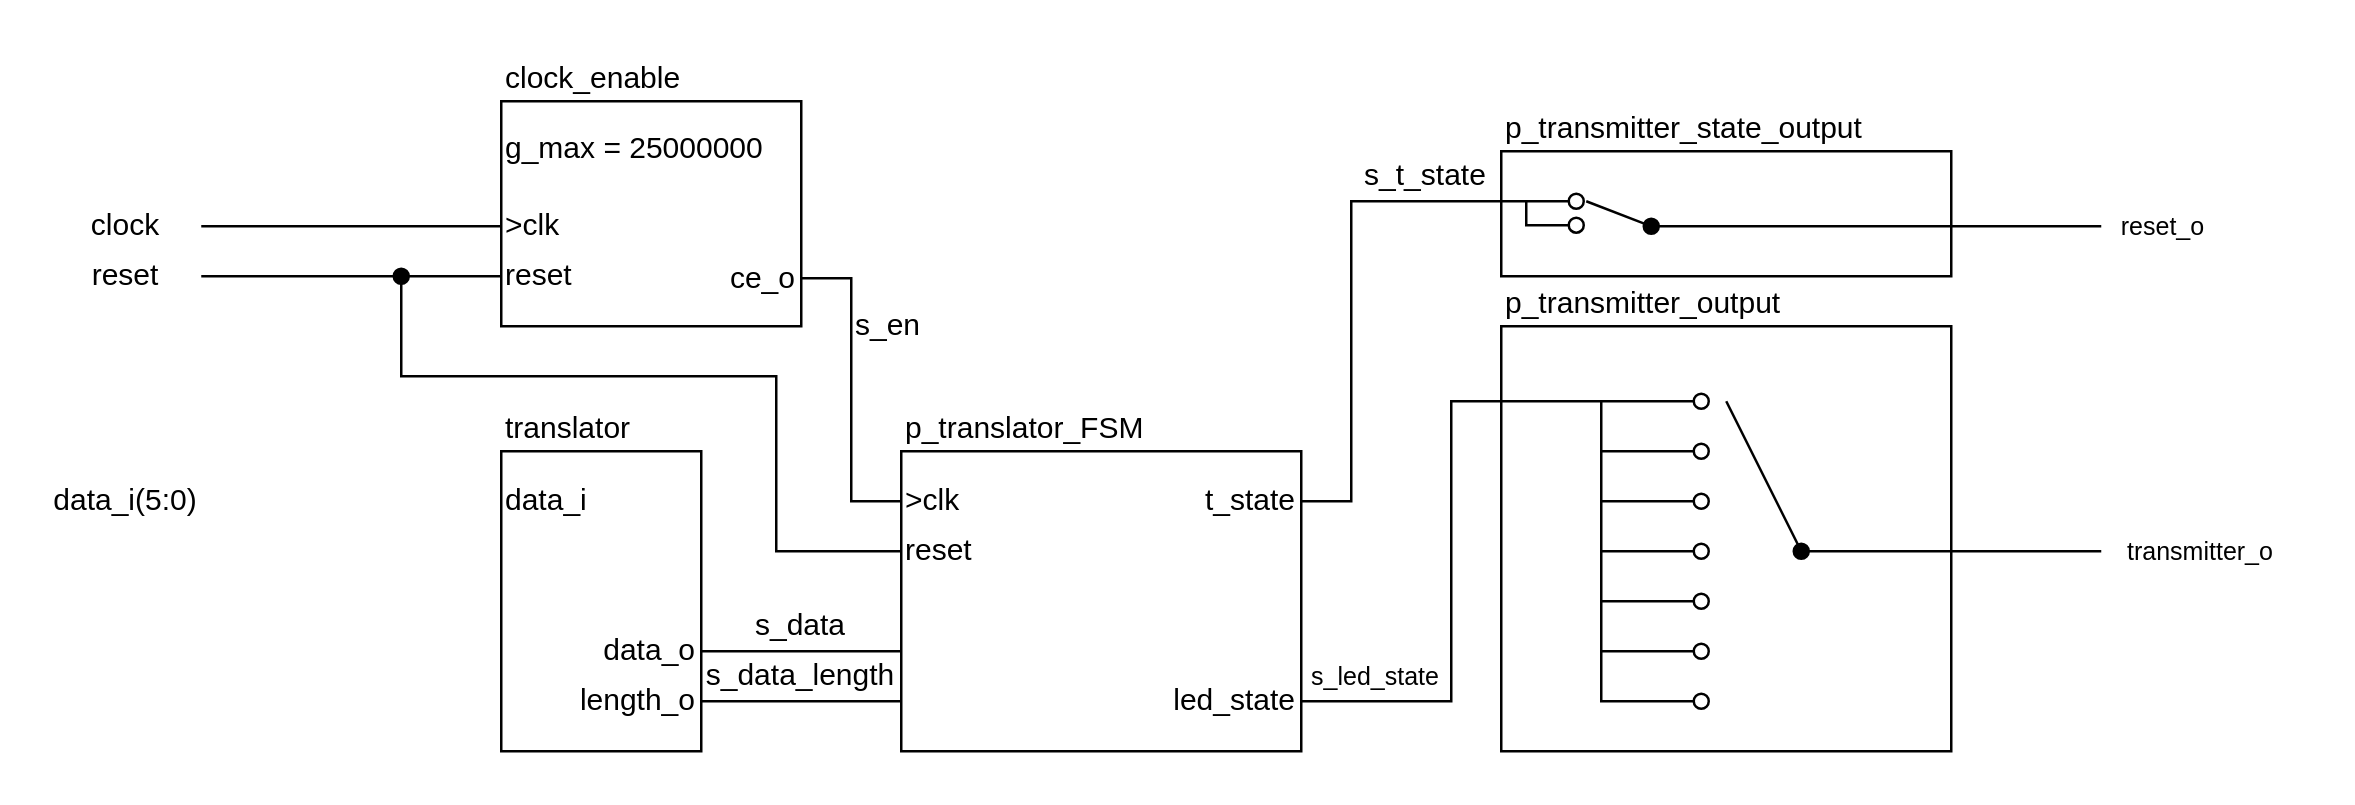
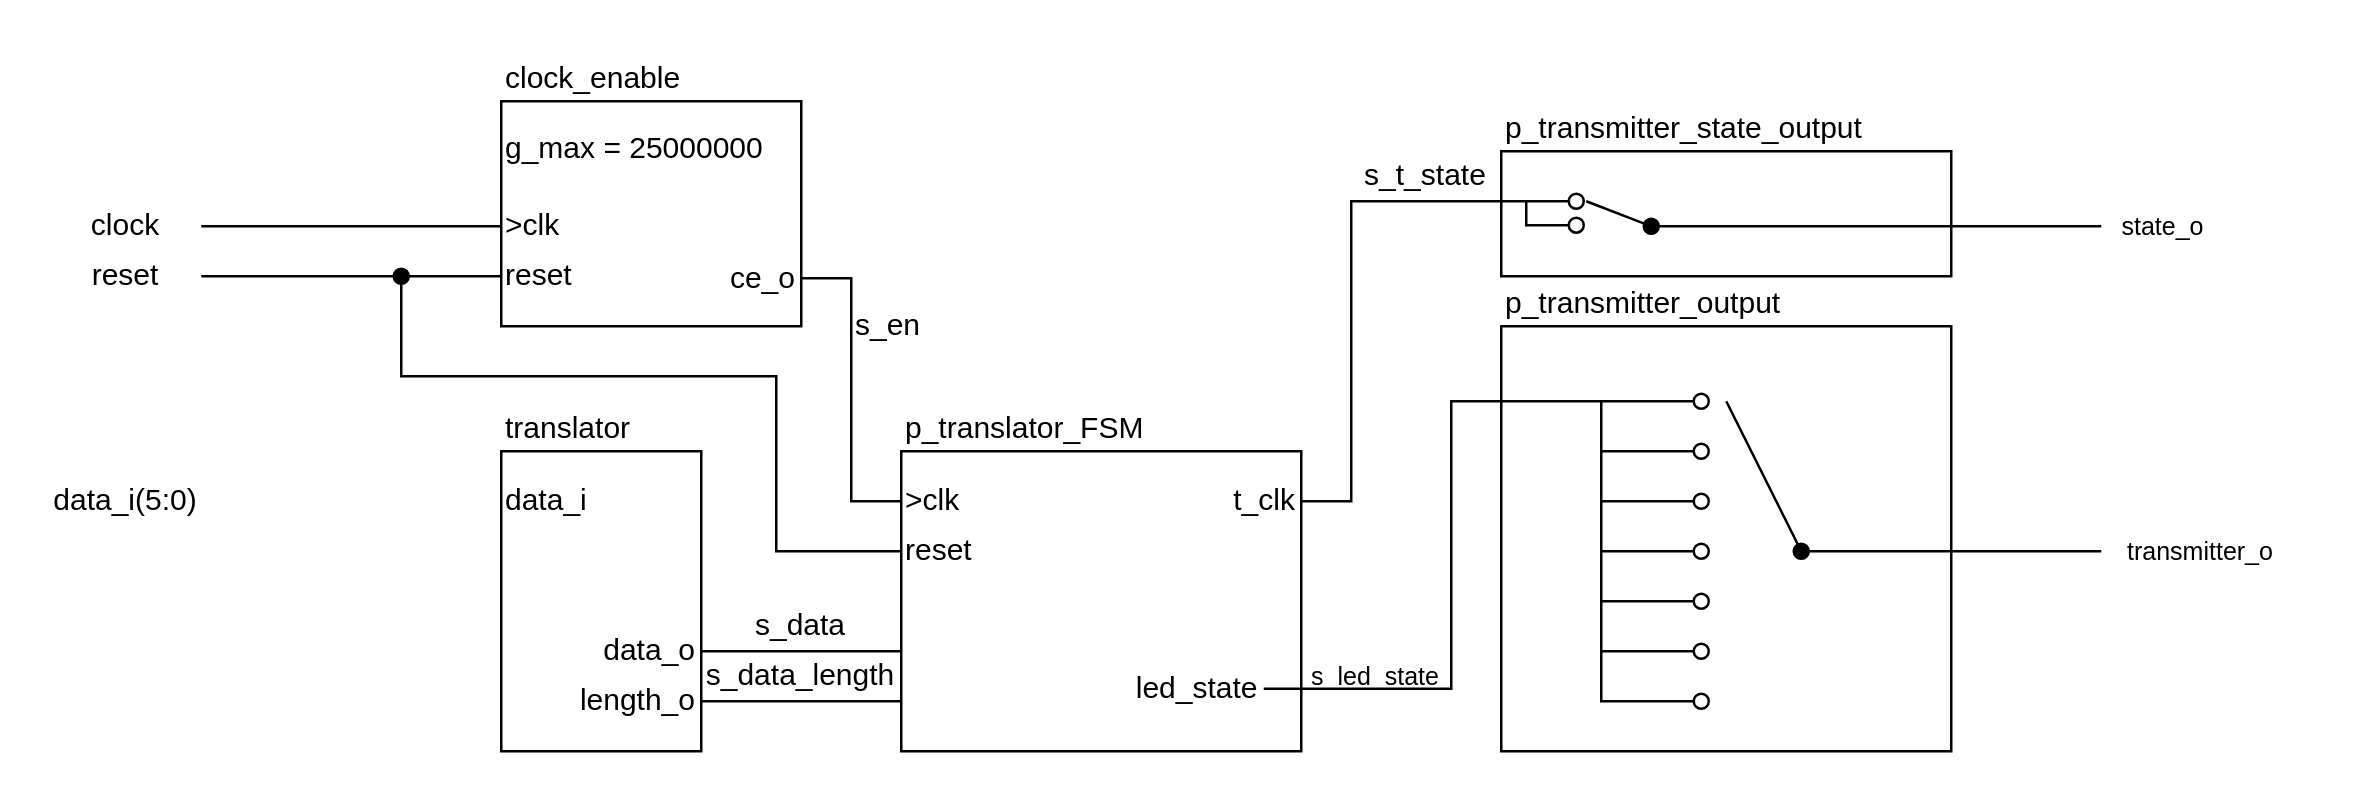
node "reset_o": label "reset_o" -> "state_o"
node "t_state": label "t_state" -> "t_clk"
node "led_state": moved (1201, 701) -> (1164, 689)
